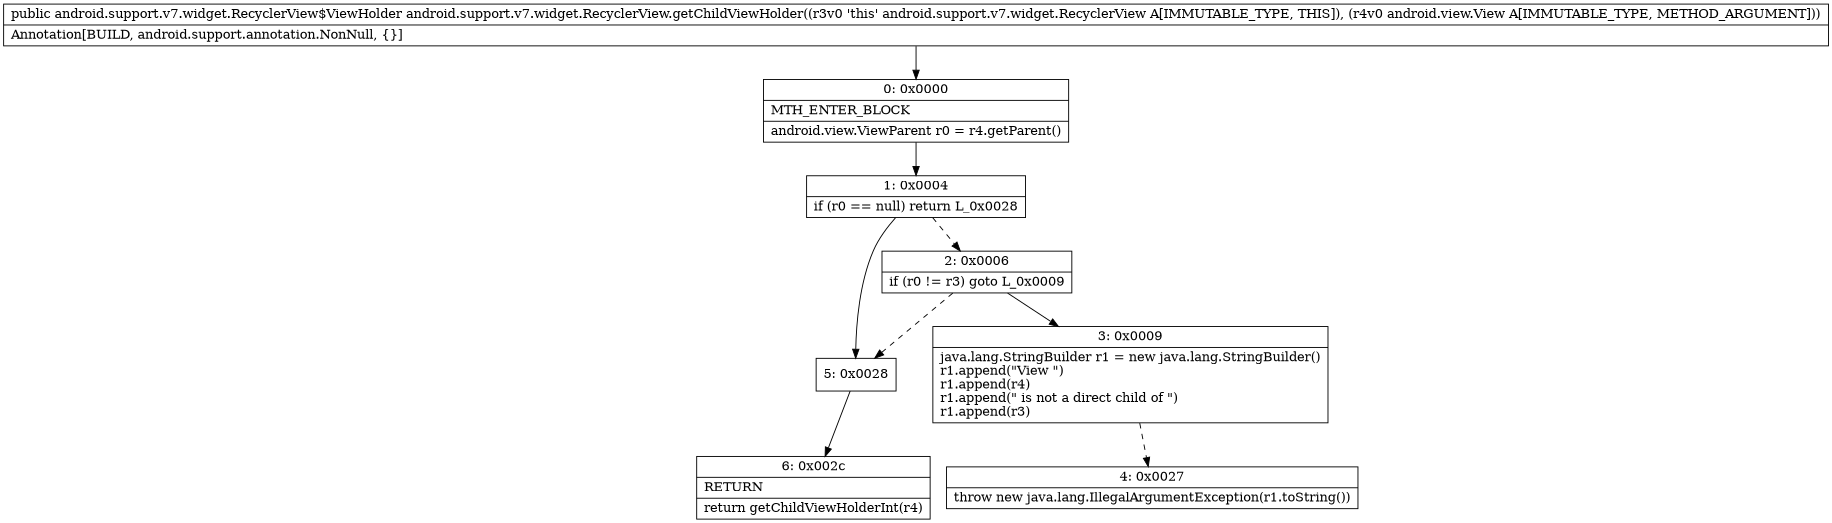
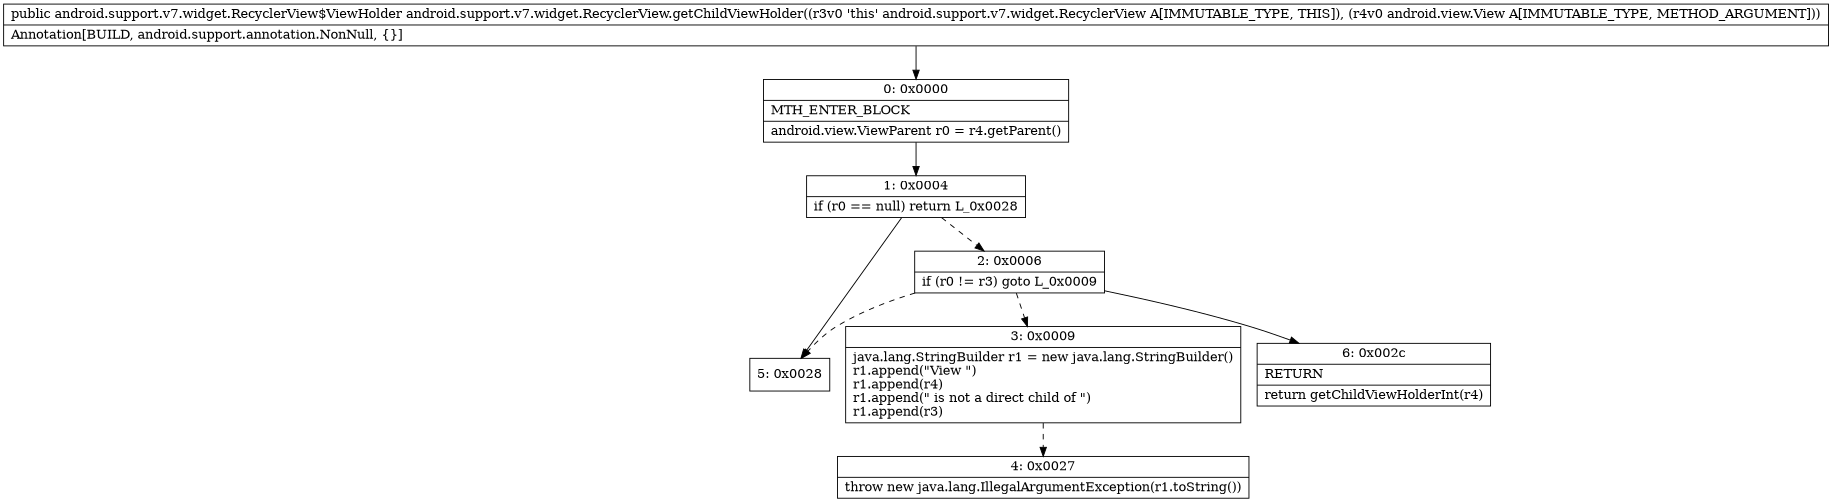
edge "2: 0x0006" -> "3: 0x0009": style solid -> dashed
edge "5: 0x0028" -> "6: 0x002c": now "2: 0x0006" -> "6: 0x002c"
